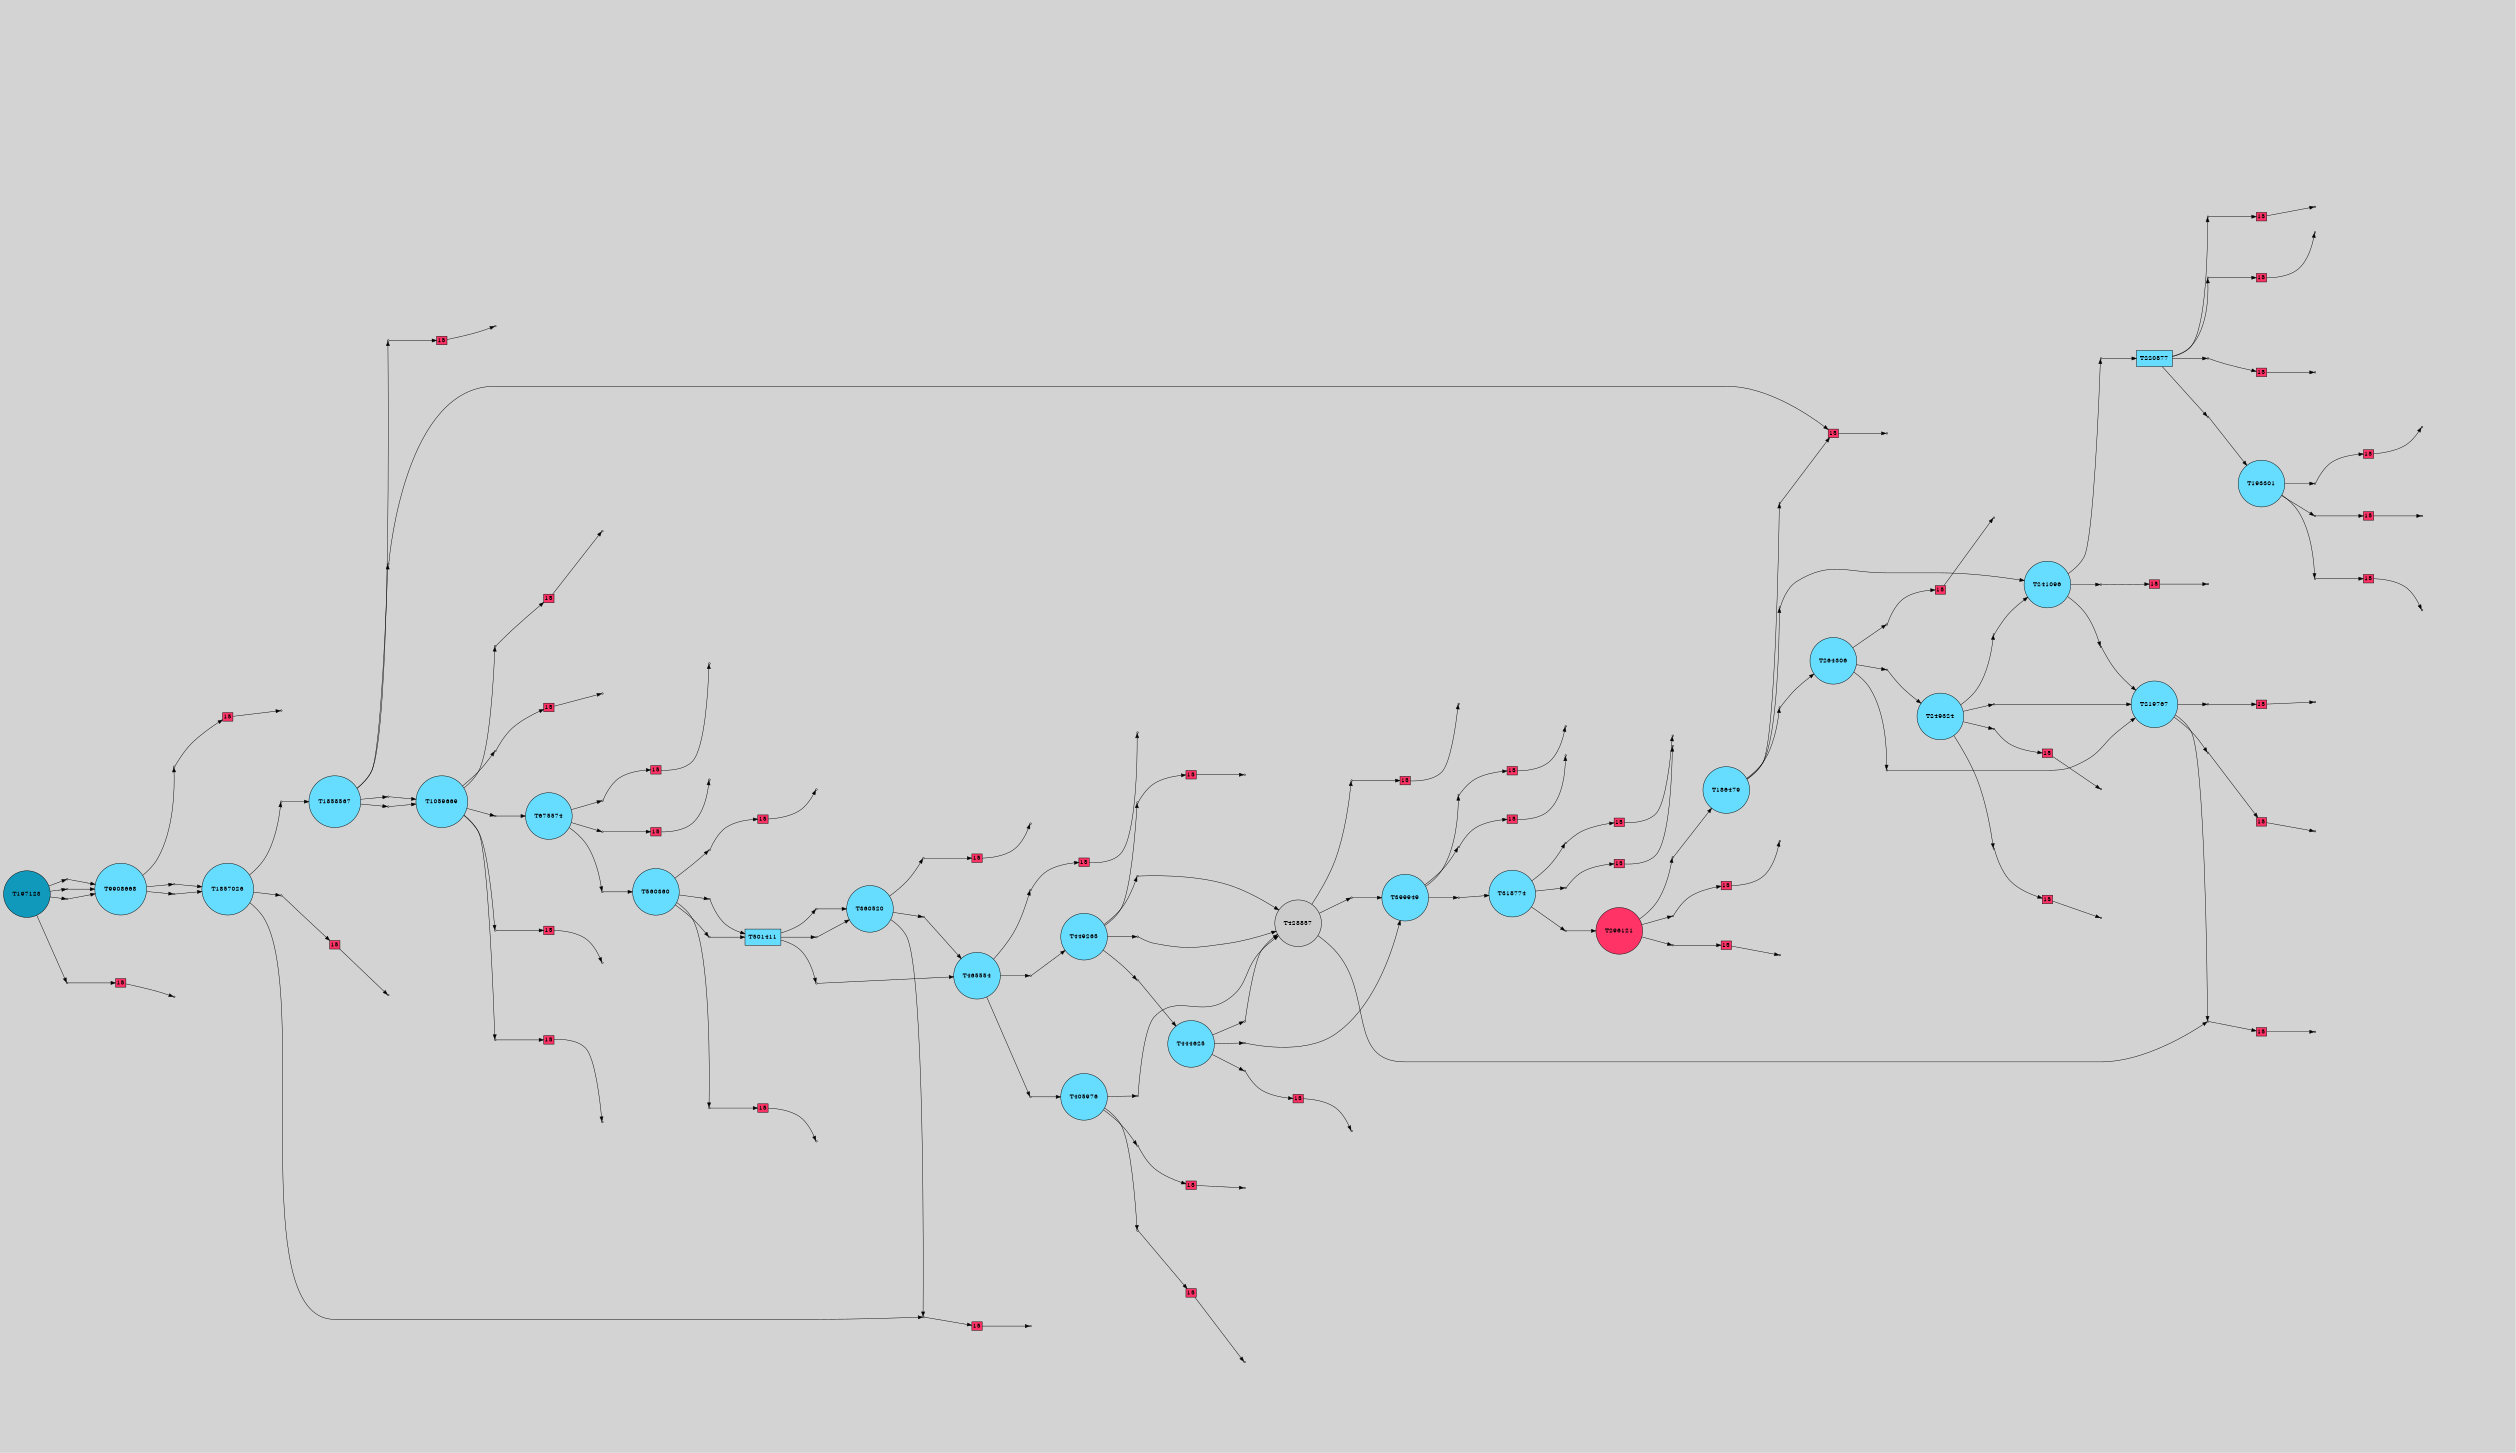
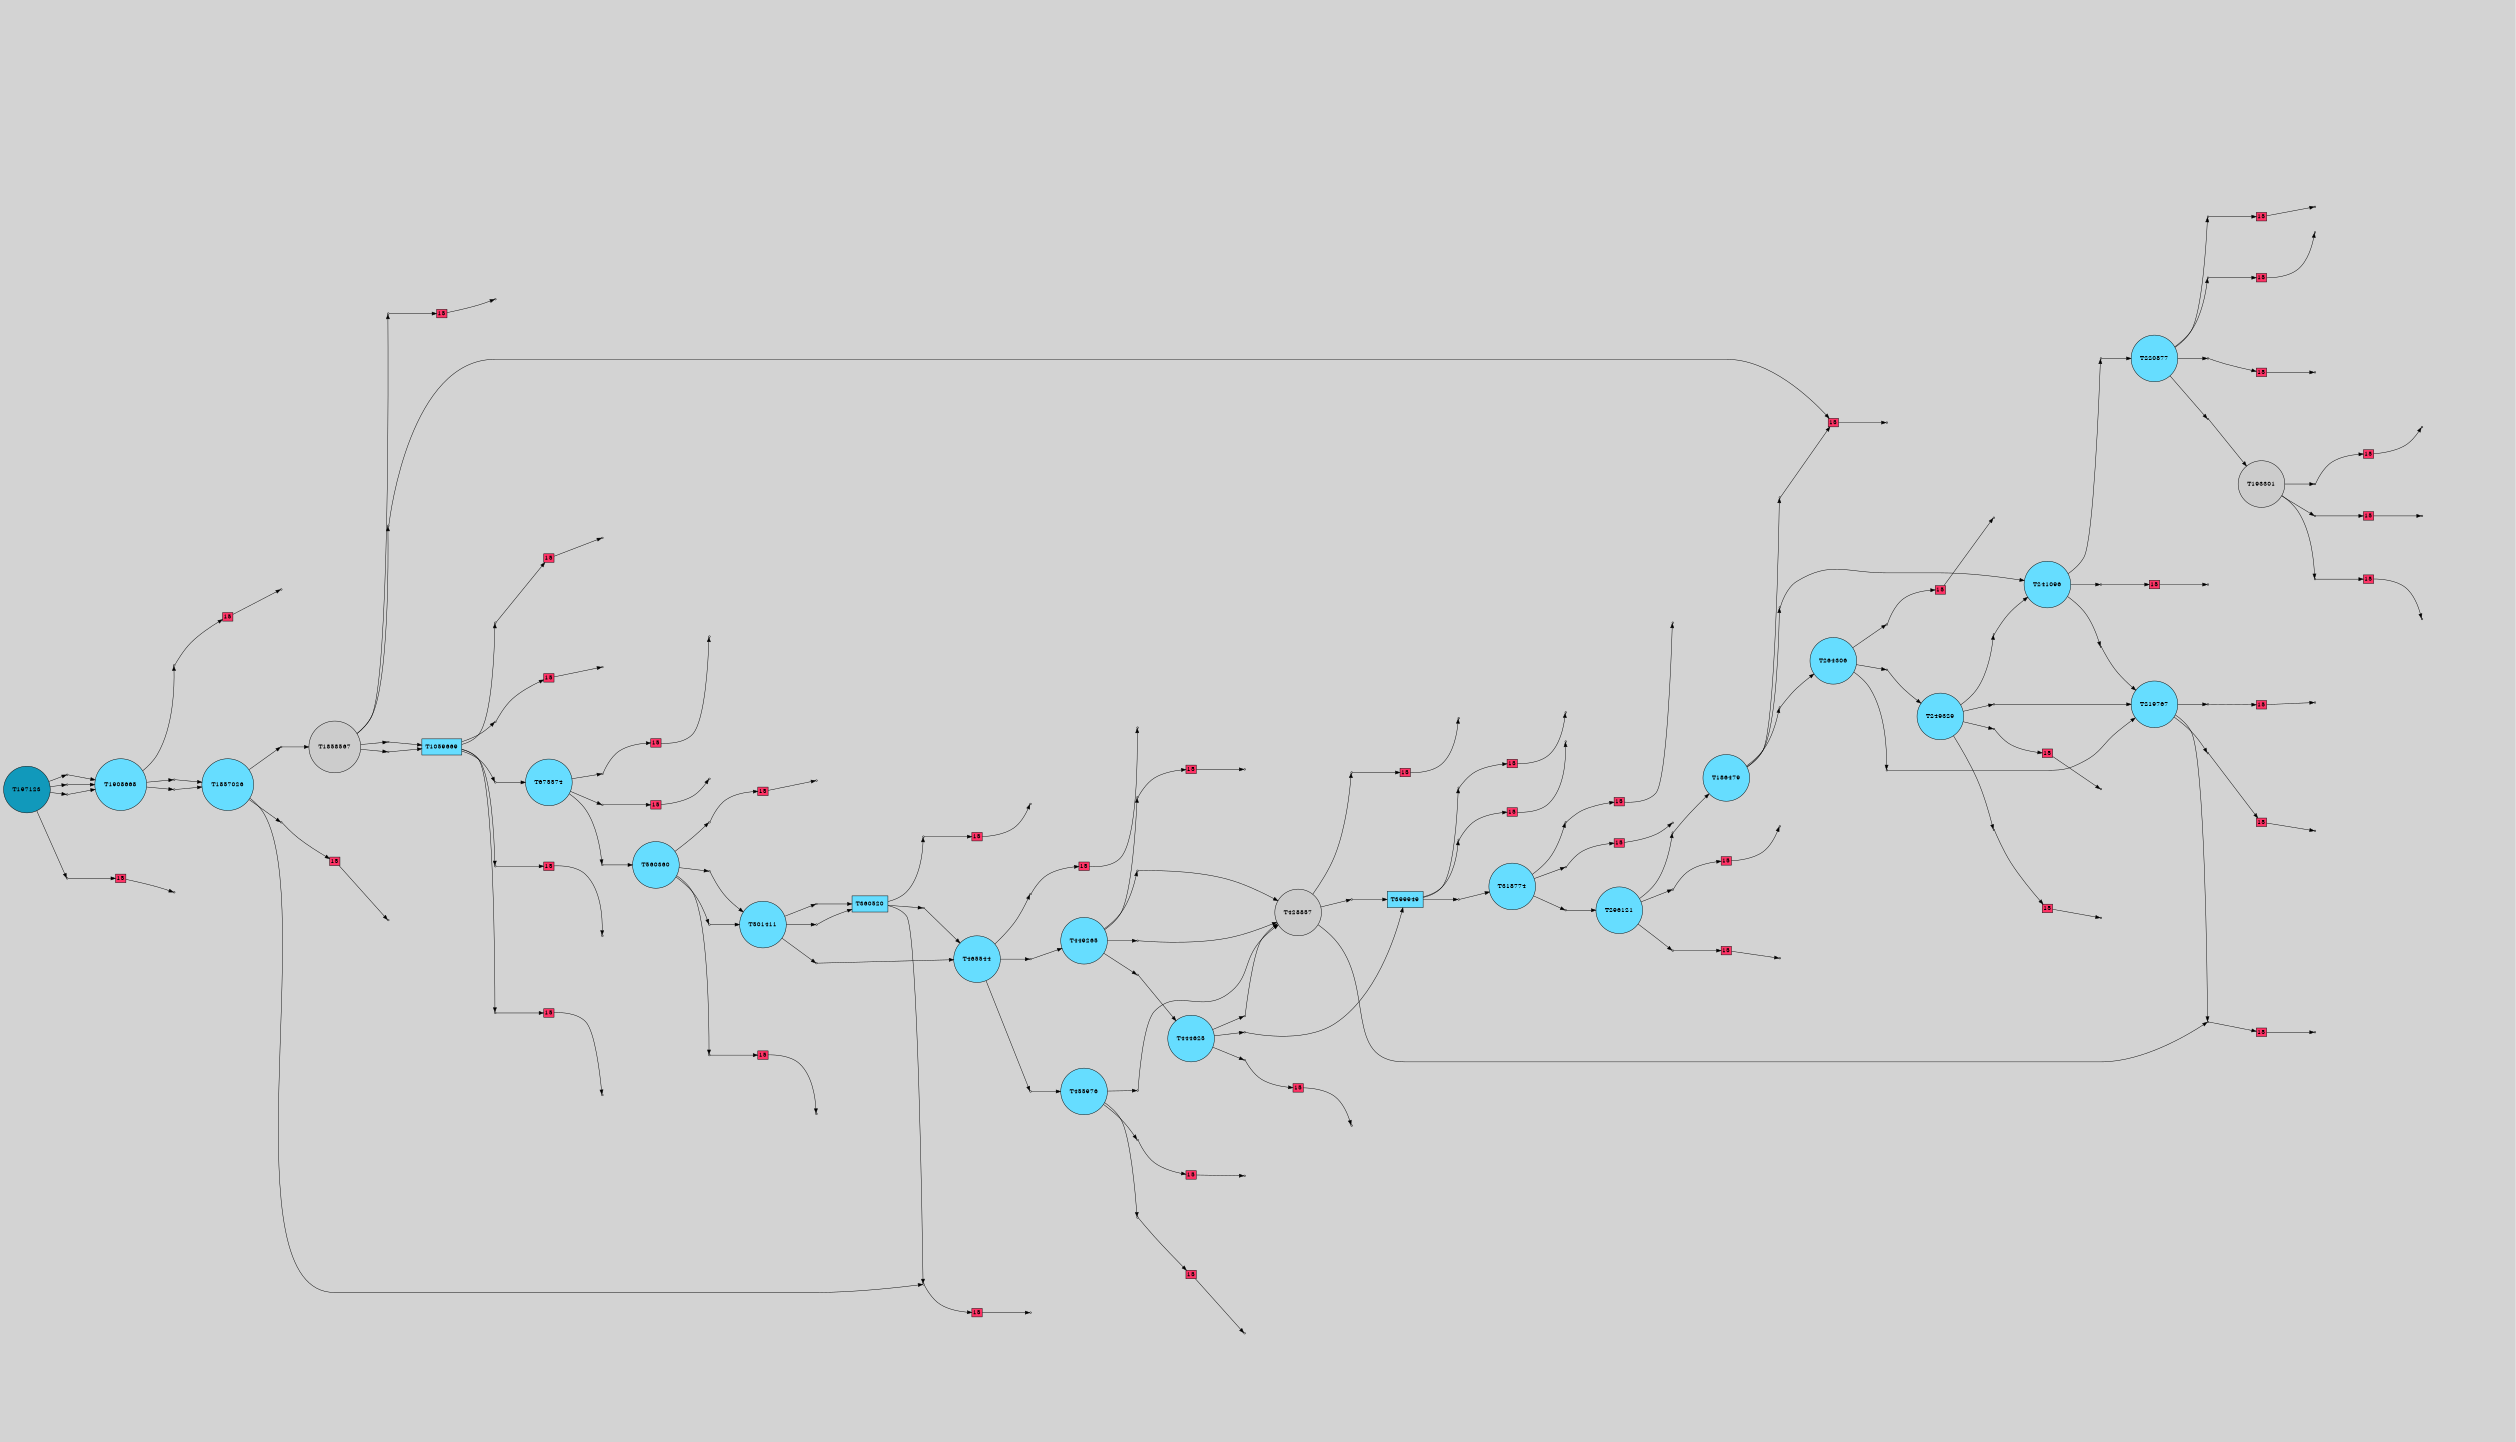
node "T220877": shape box -> circle
node "T193301": fillcolor #66ddff -> #cccccc
node "T249324": label "T249324" -> "T249329"
node "T1858567": fillcolor #66ddff -> #cccccc
node "T1059669": shape circle -> box
node "T9908668": label "T9908668" -> "T1908668"
node "T399949": shape circle -> box
node "T360520": shape circle -> box
node "T296121": fillcolor #ff3366 -> #66ddff
node "T501411": shape box -> circle
node "T465554": label "T465554" -> "T465544"
node "T405976": label "T405976" -> "T455976"
